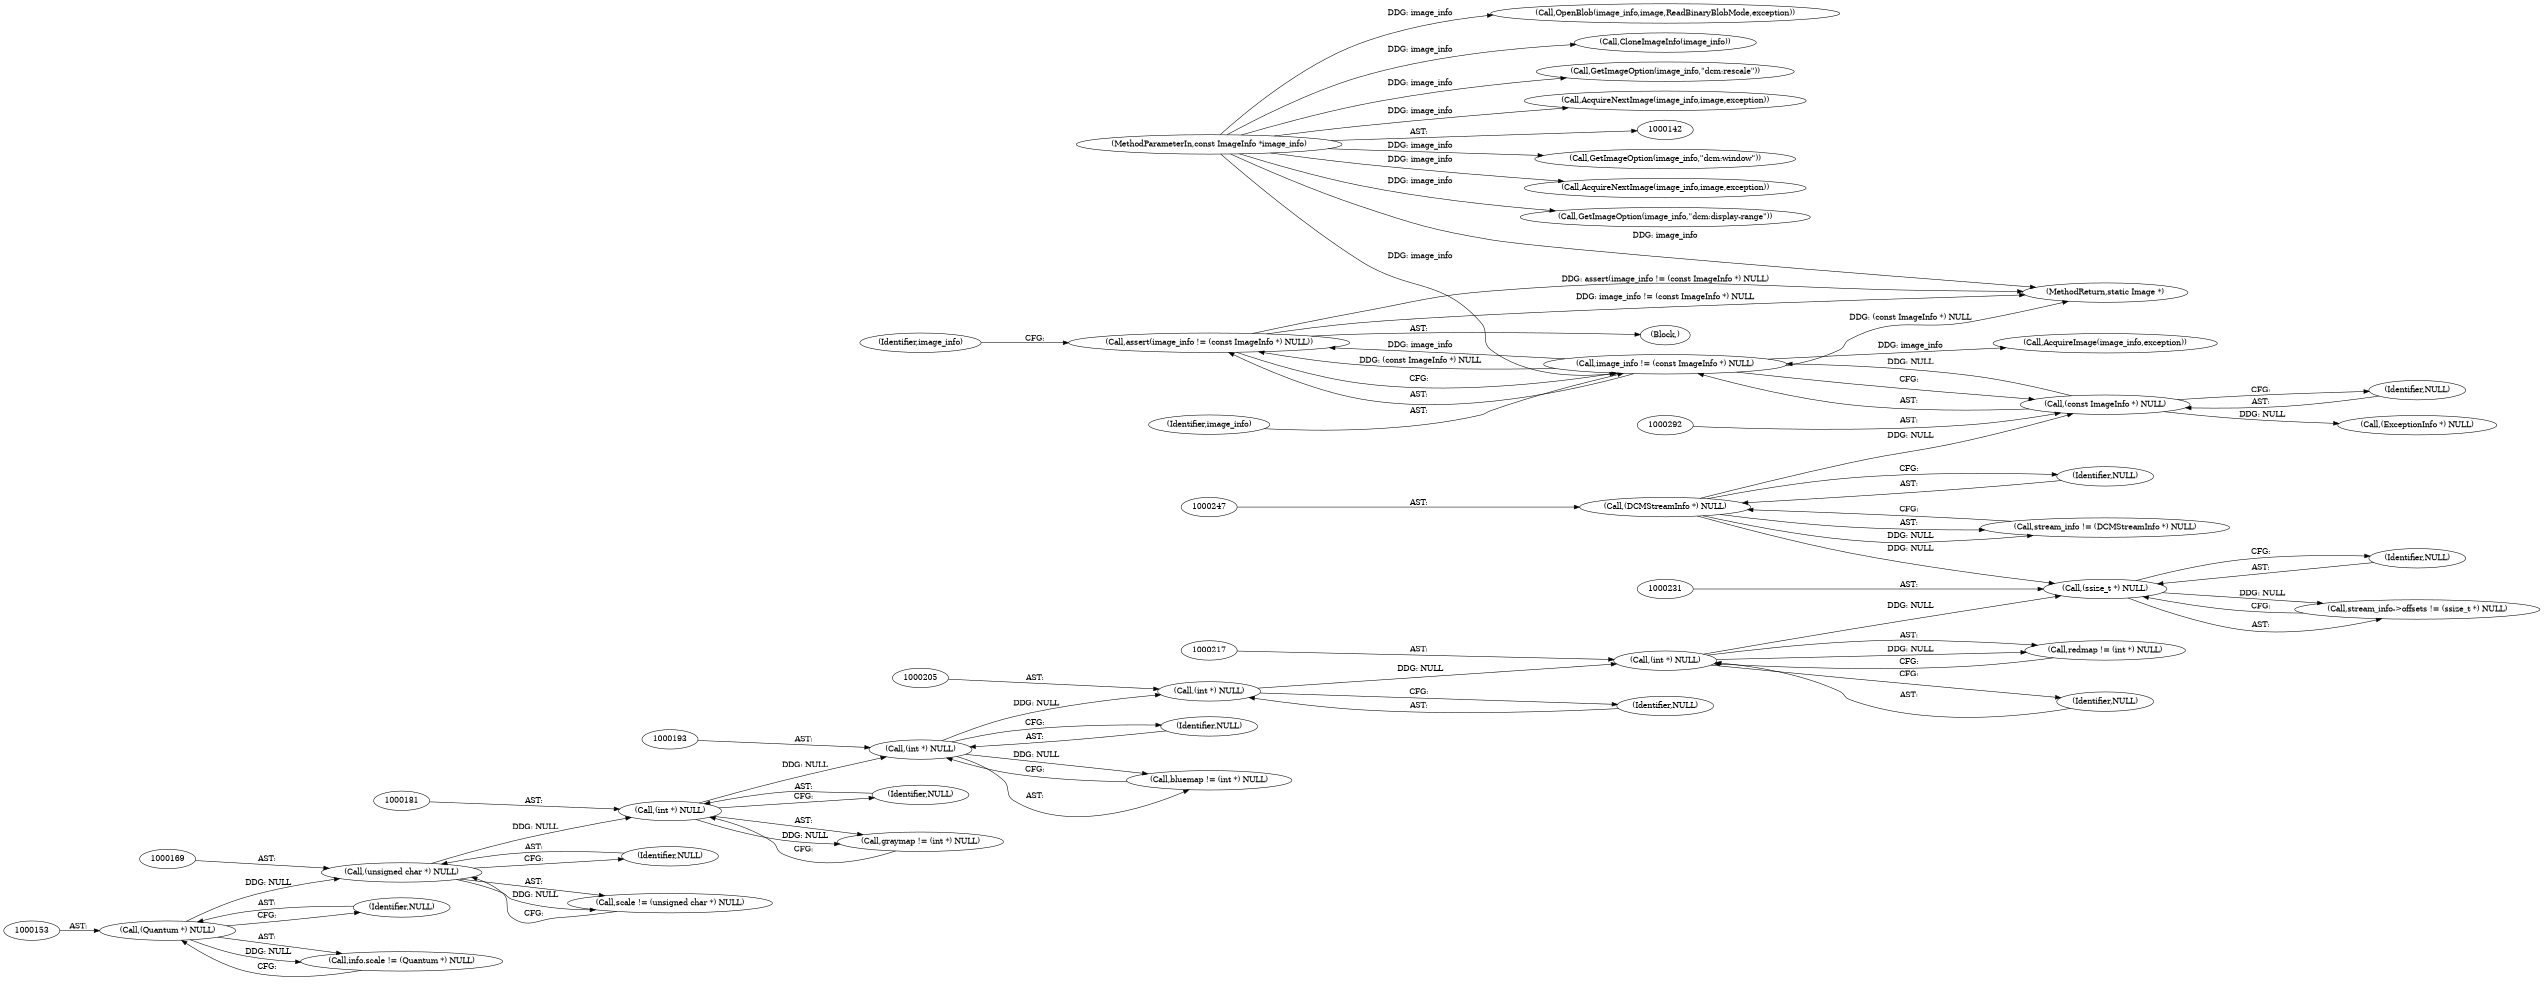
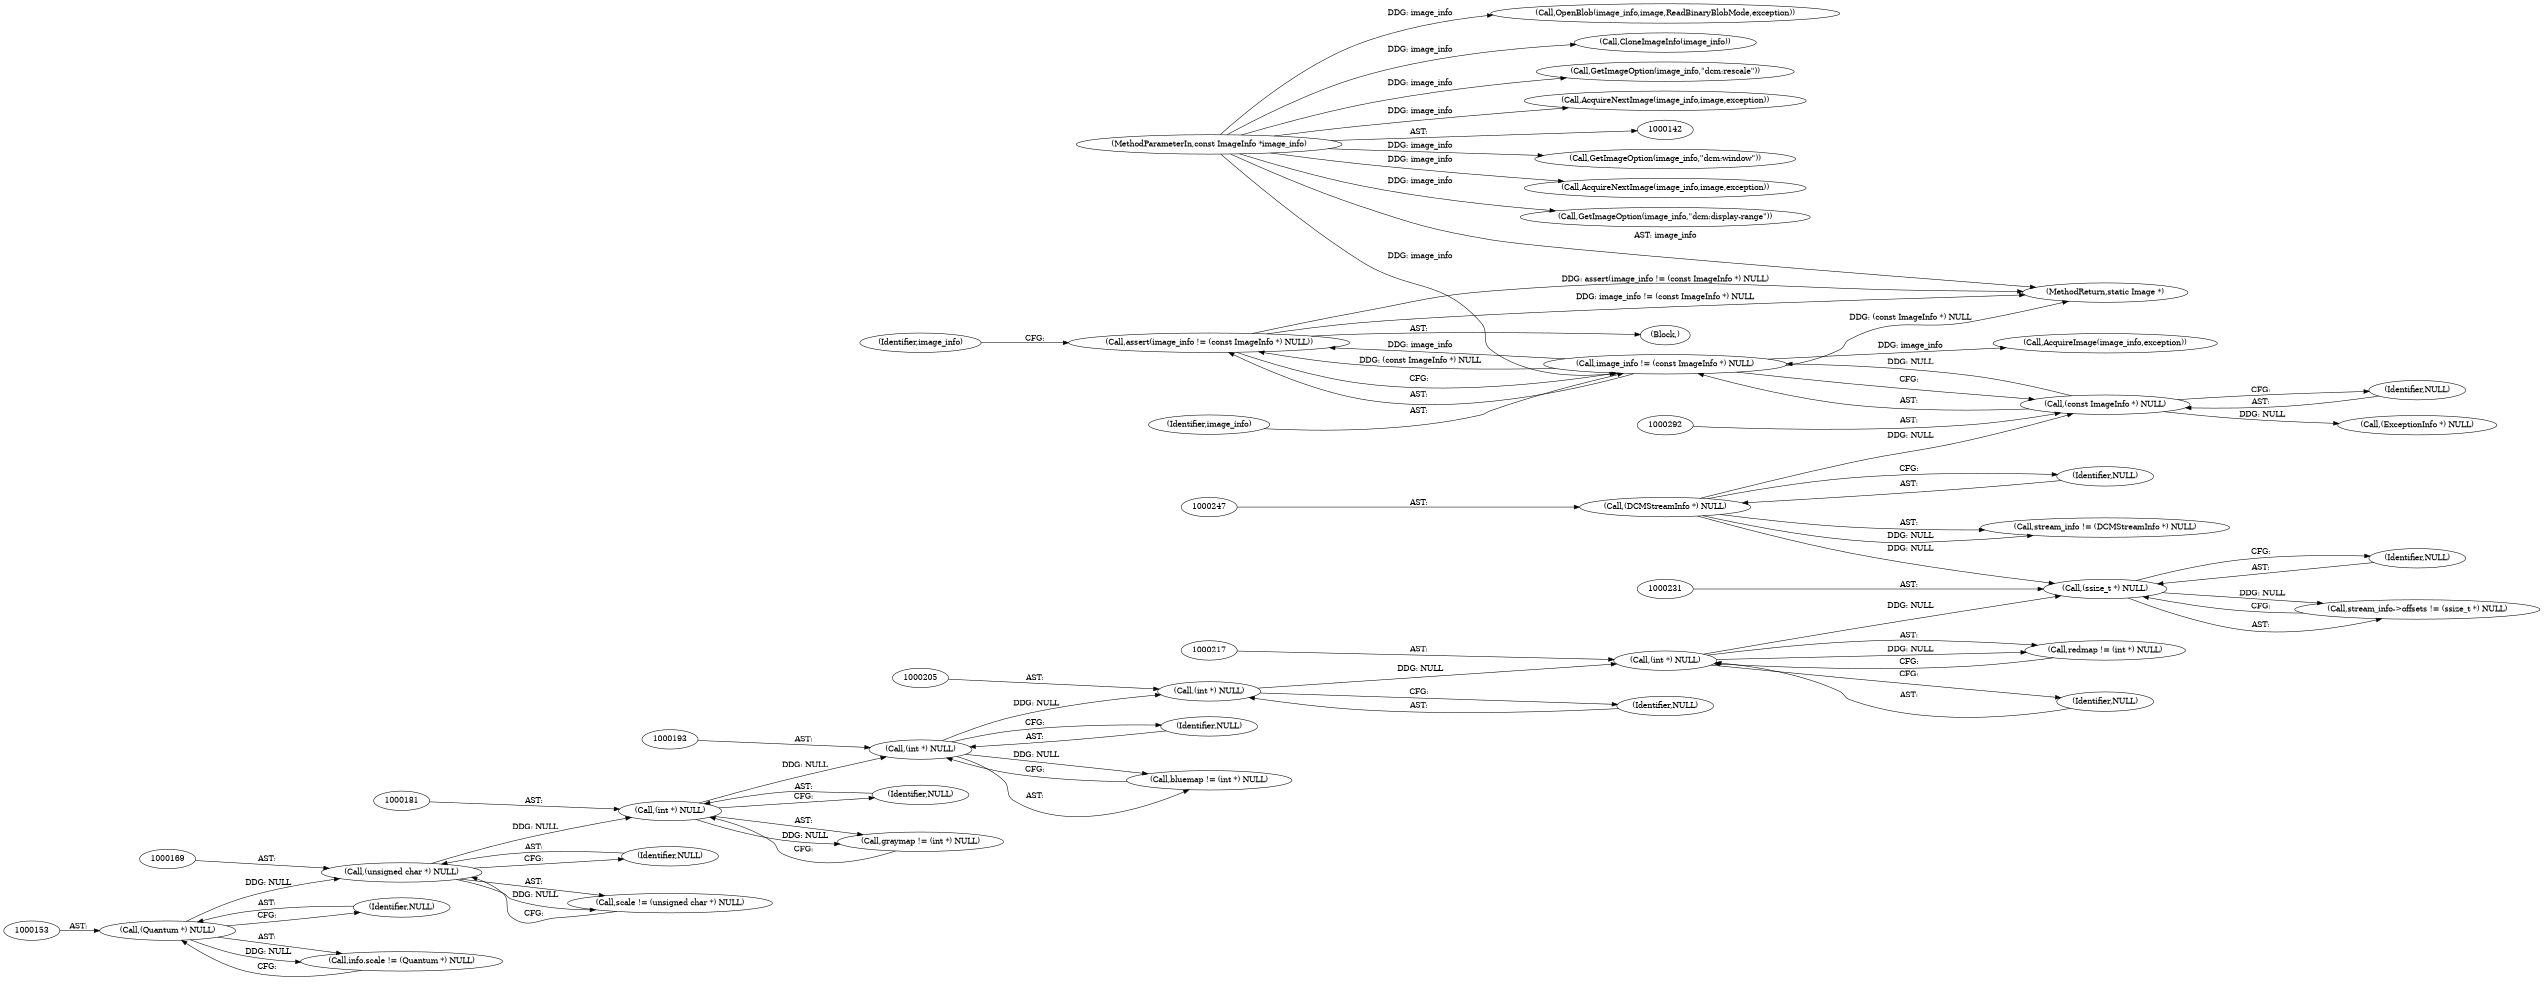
edge "(MethodParameterIn,const ImageInfo *image_info)" -> "(MethodReturn,static Image *)": label "DDG: image_info" -> "AST: image_info"
edge "(Call,stream_info != (DCMStreamInfo *) NULL)" -> "(Call,(DCMStreamInfo *) NULL)": removed, label "CFG:"
